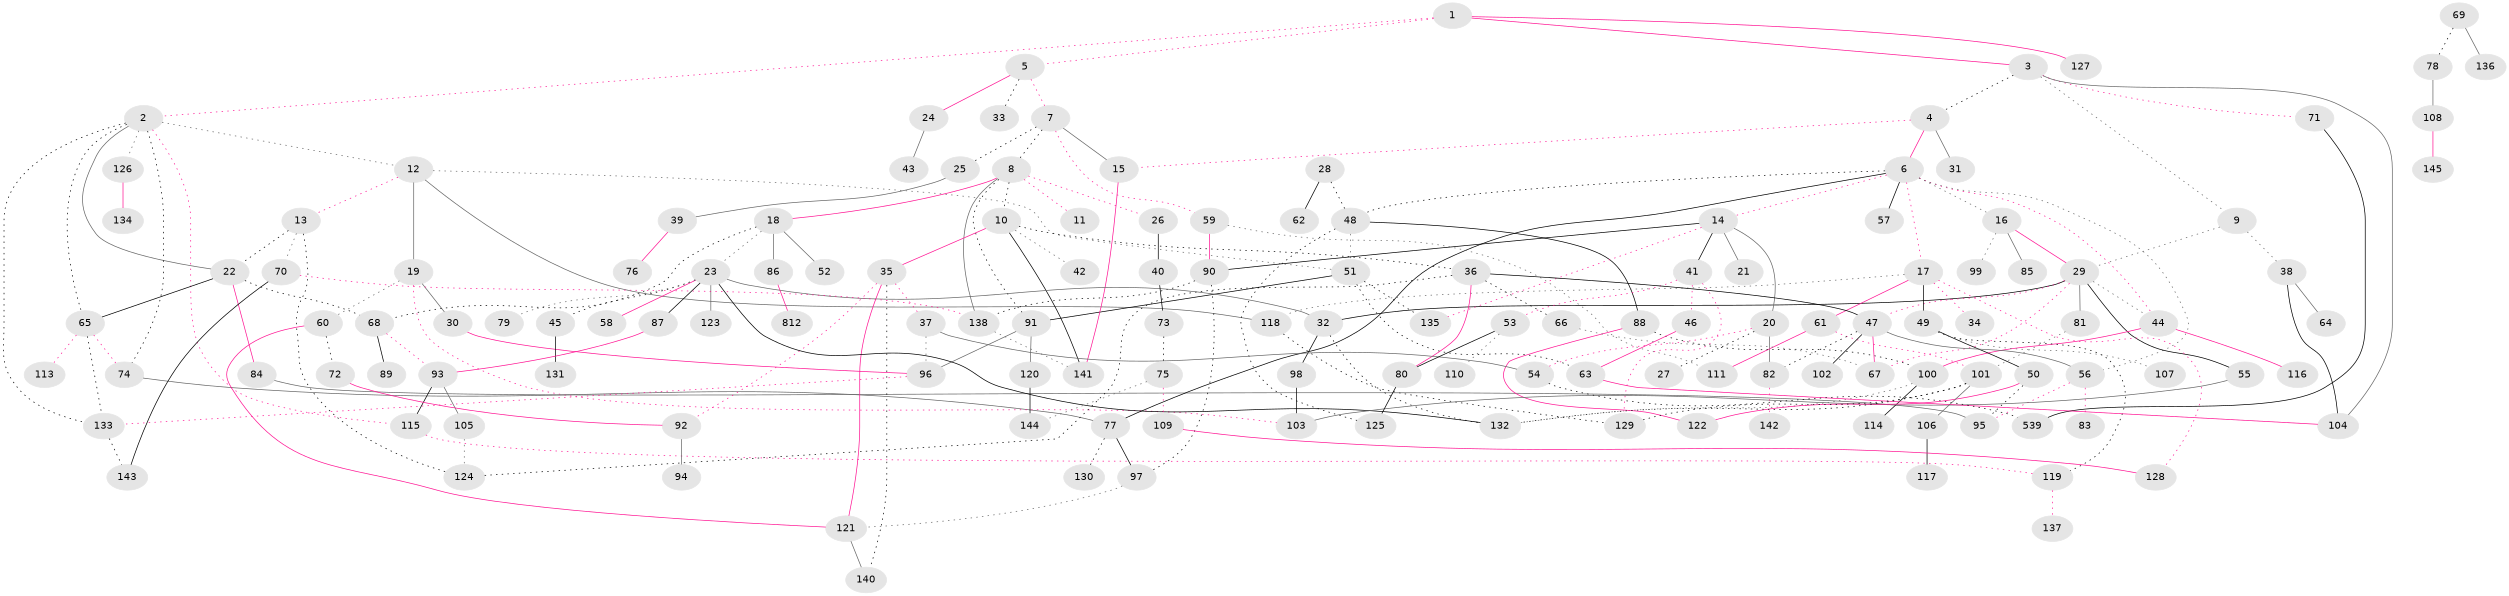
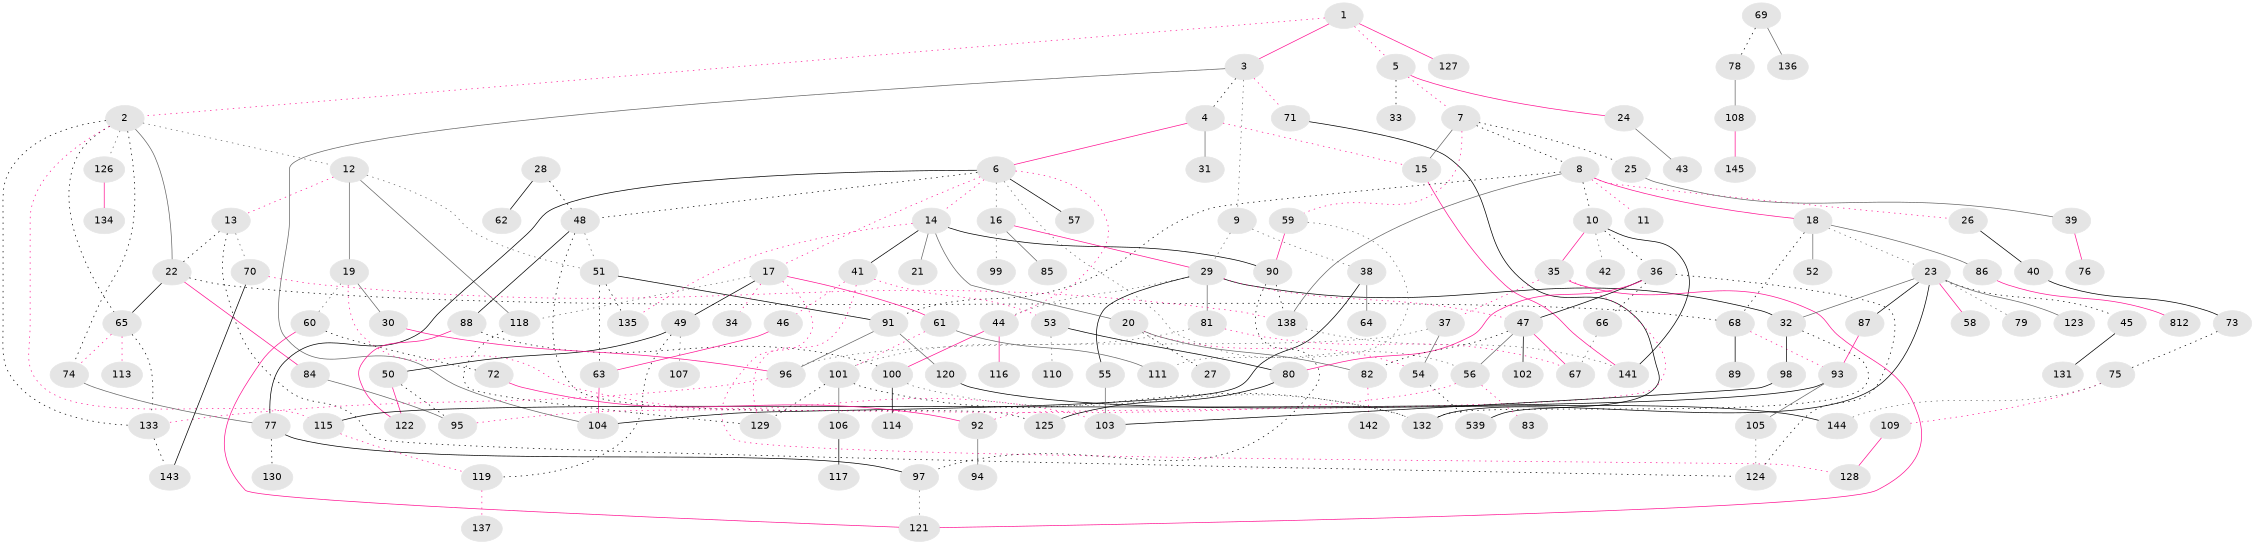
edge "29" -- "67": now "81" -- "67"
edge "61" -- "111": color deeppink -> gray40
node "140": removed
